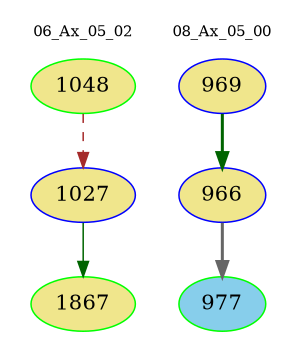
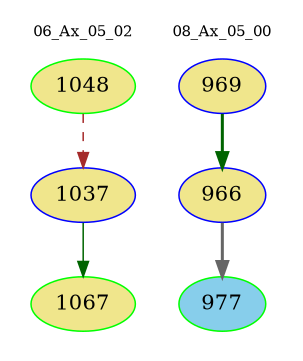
node "1027": label "1027" -> "1037"
node "1867": label "1867" -> "1067"
